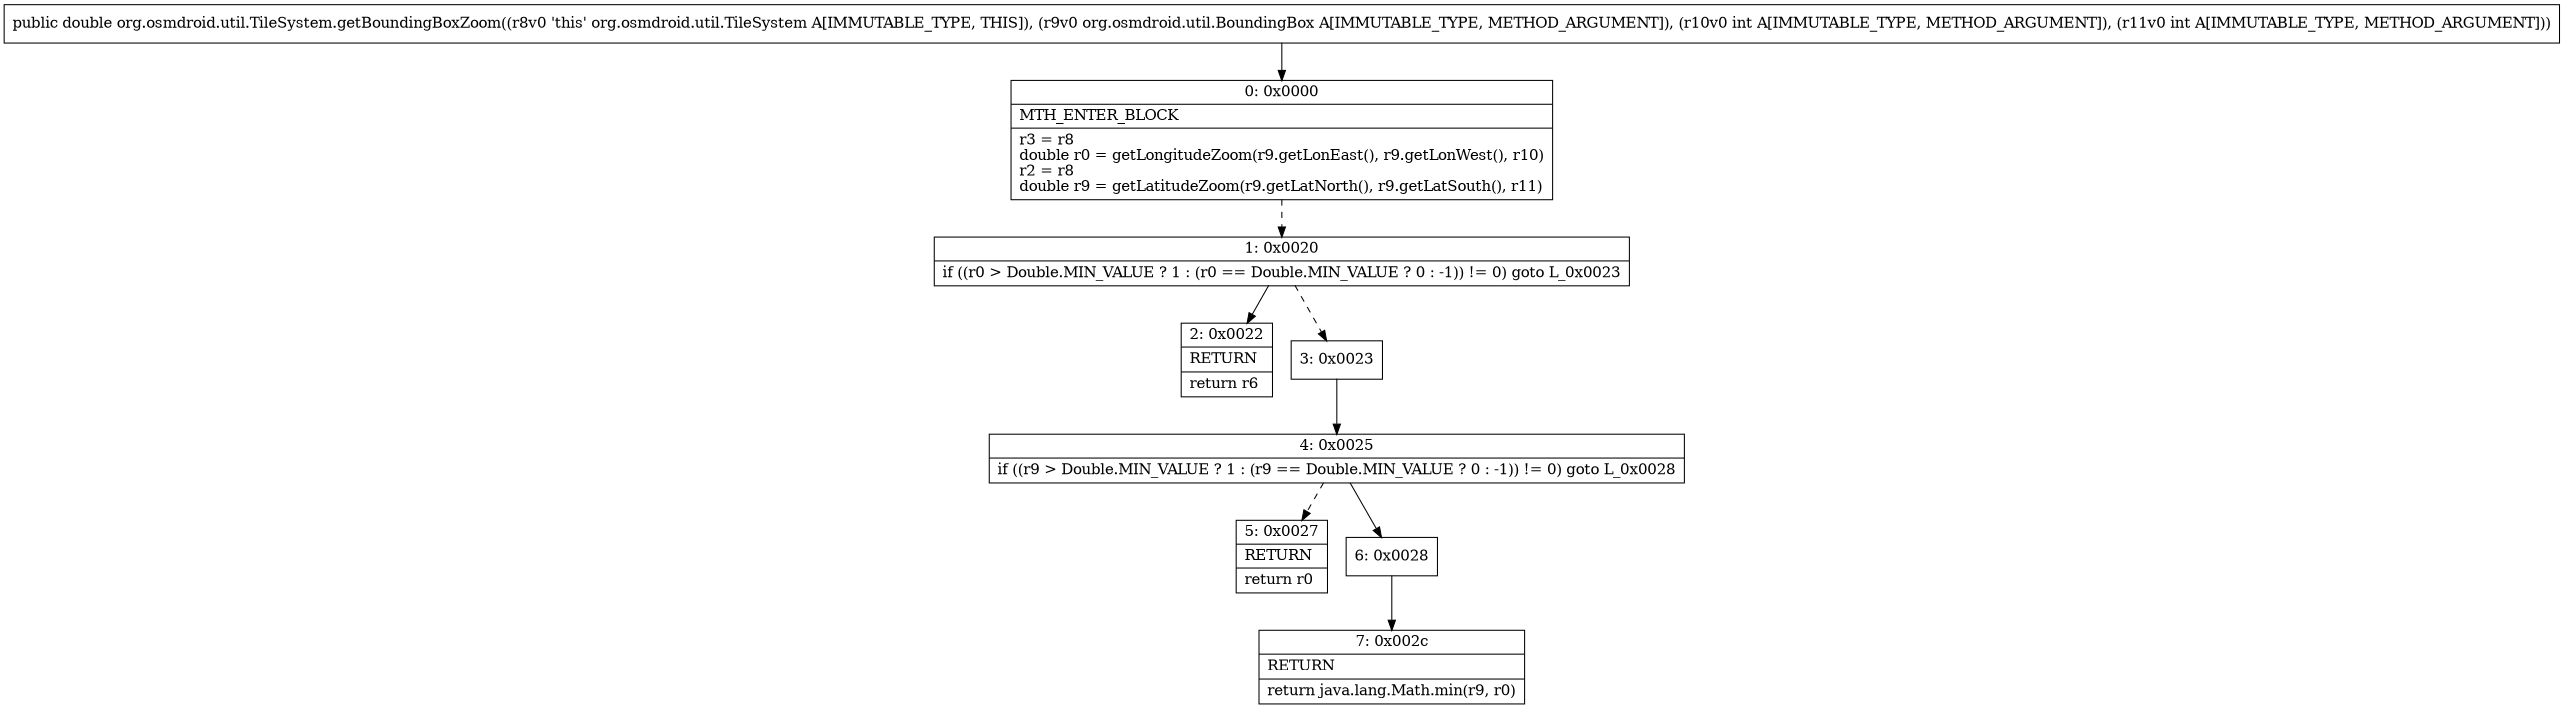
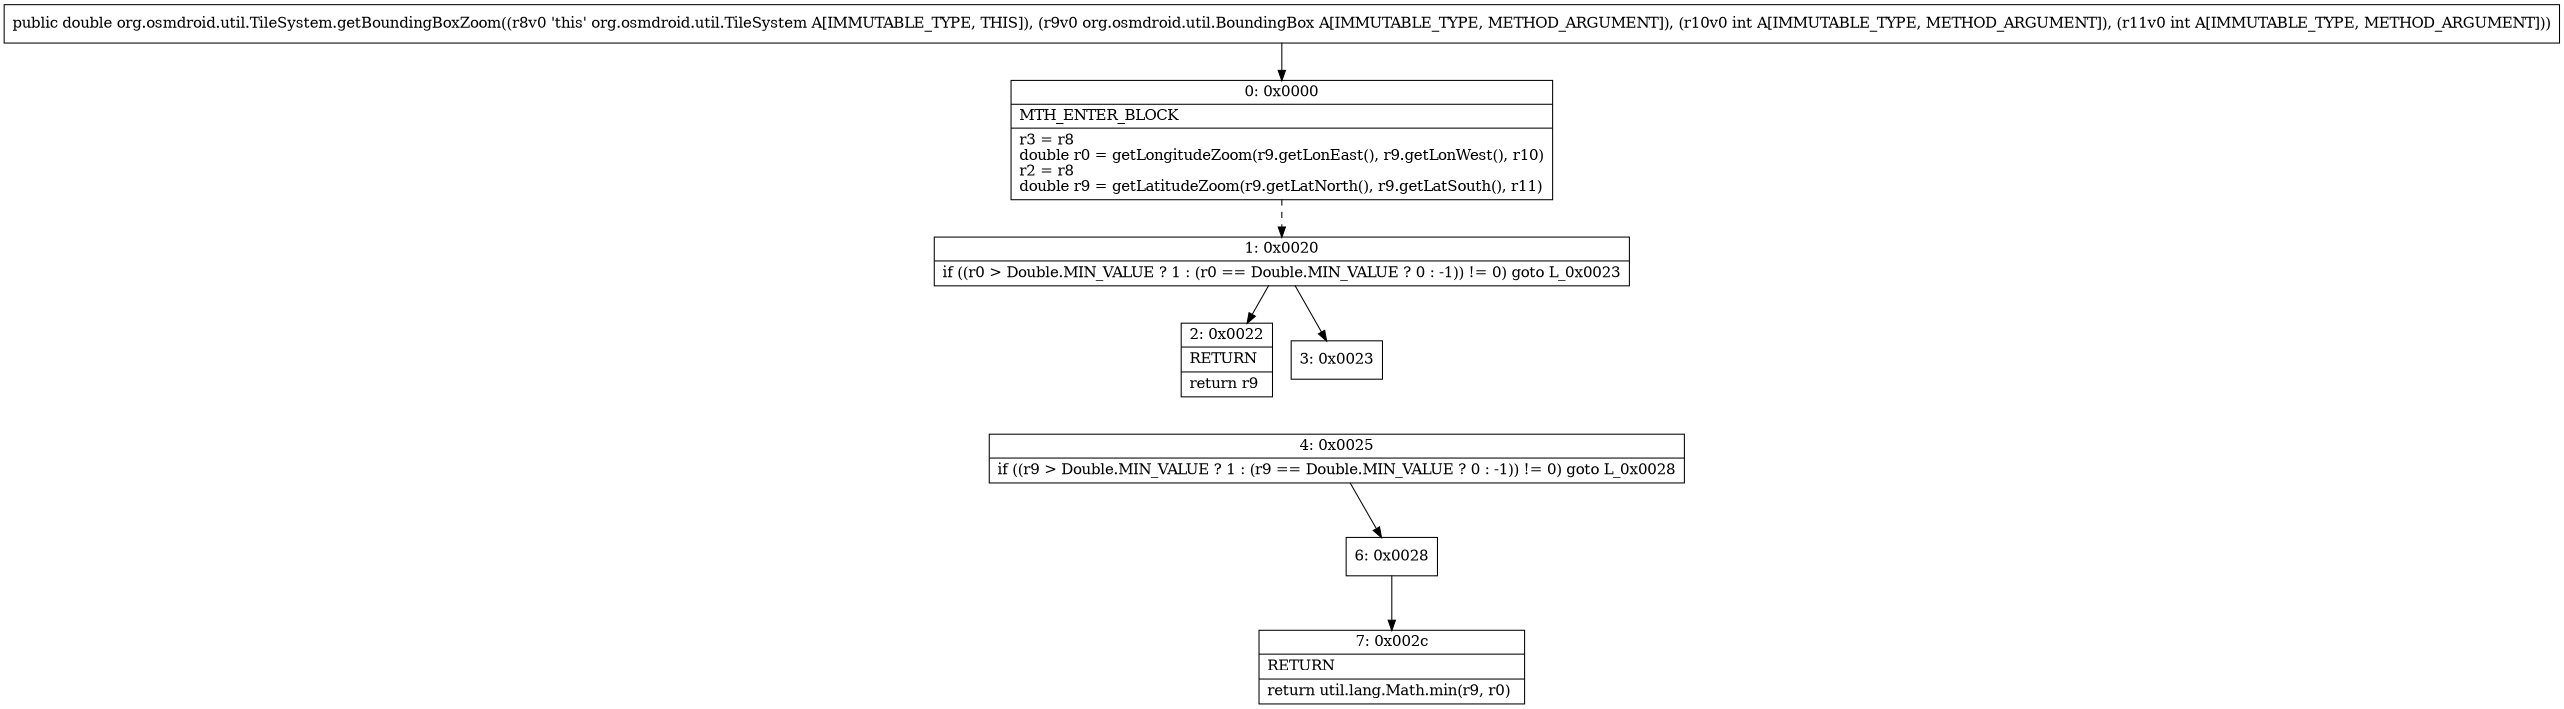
edge "1: 0x0020" -> "3: 0x0023": style dashed -> solid
node "2: 0x0022": text "return r6" -> "return r9"
edge "3: 0x0023" -> "4: 0x0025": removed
node "5: 0x0027": removed
node "7: 0x002c": text "return java.lang.Math.min(r9, r0)" -> "return util.lang.Math.min(r9, r0)"
